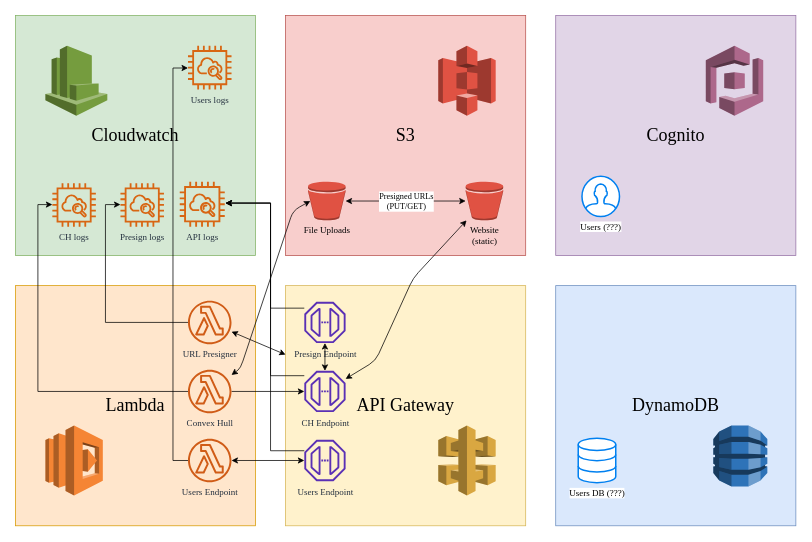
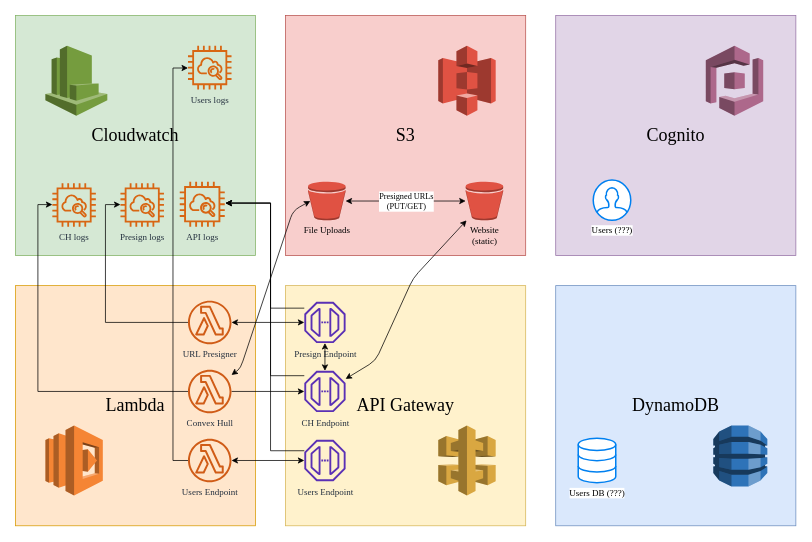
node "Users (???)": moved (600, 196) -> (612, 200)
edge "URL Presigner" -- "API Gateway": now "URL Presigner" -- "Presign Endpoint"
